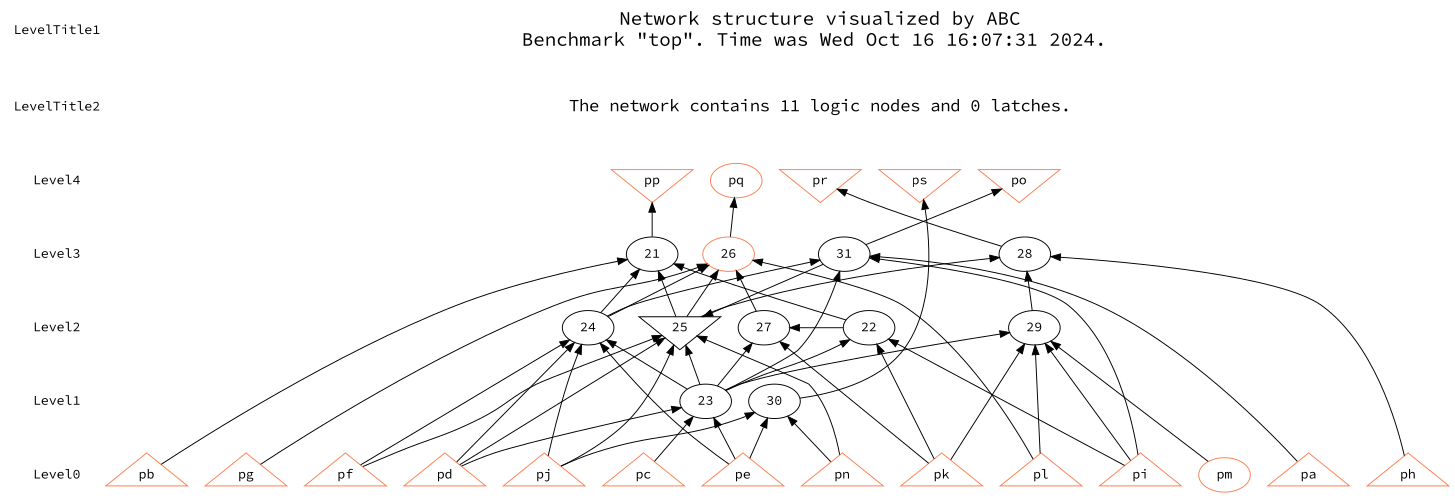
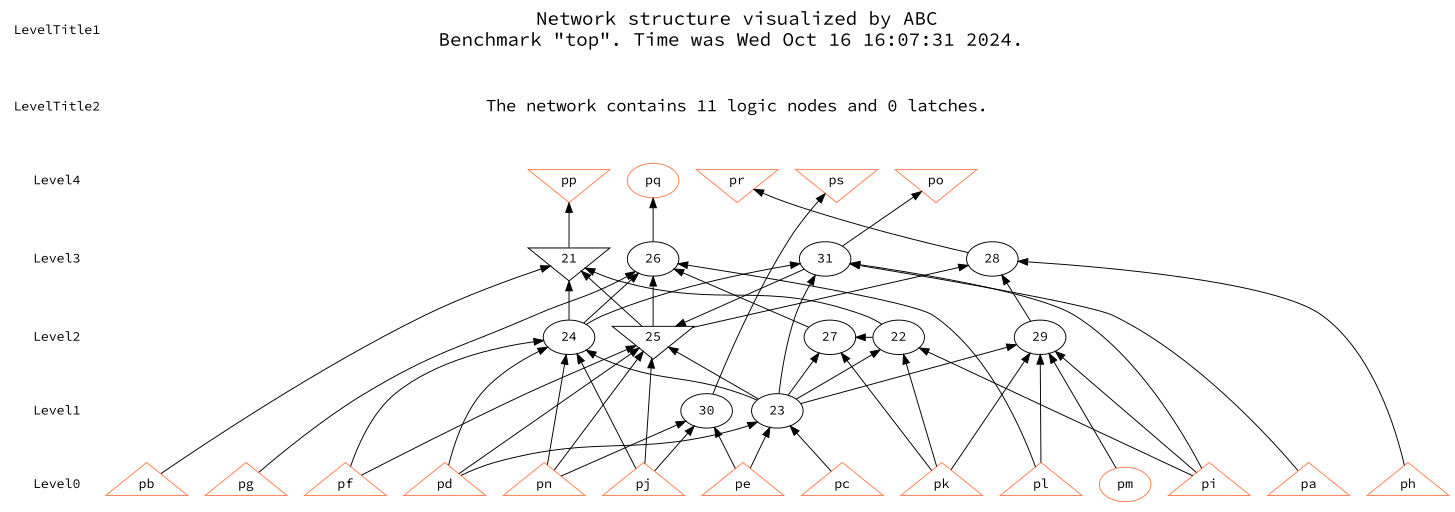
node "21": shape ellipse -> invtriangle
node "26": color coral -> black
edge "pe" -> "24": now "pn" -> "24"
